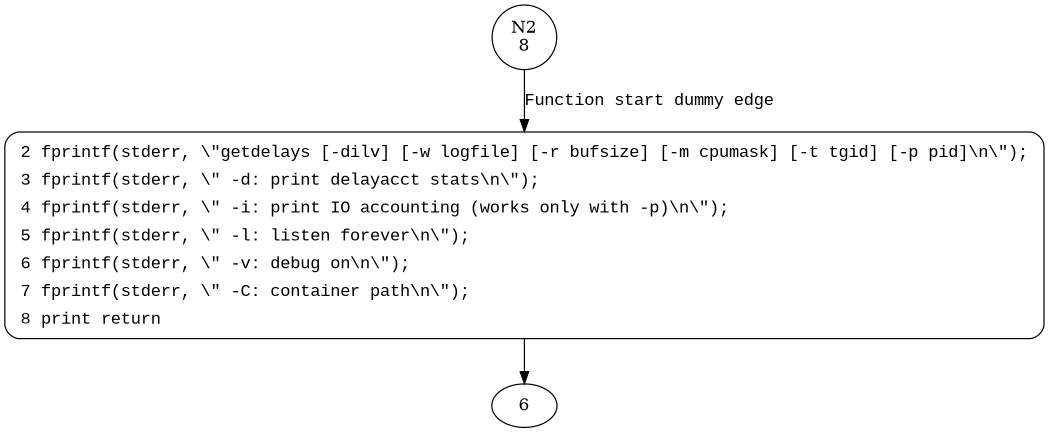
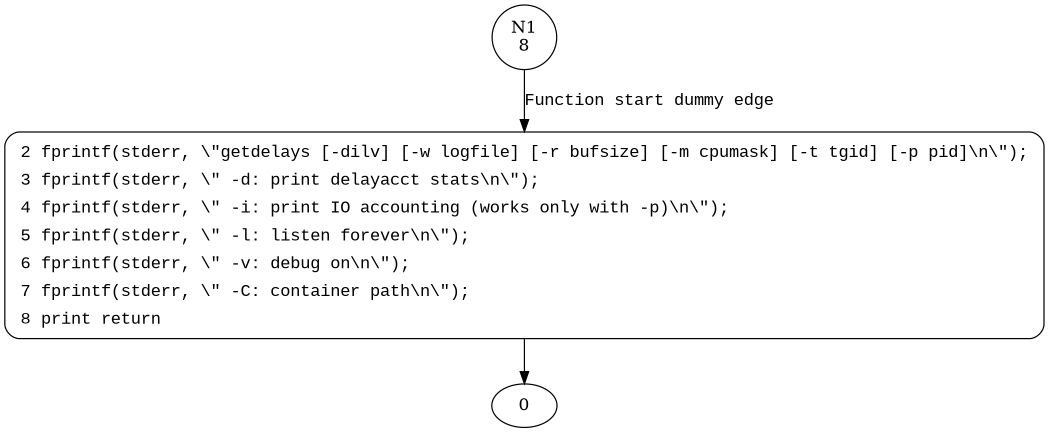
node "N2 8": label "N2 8" -> "N1 8"
node "6": label "6" -> "0"
